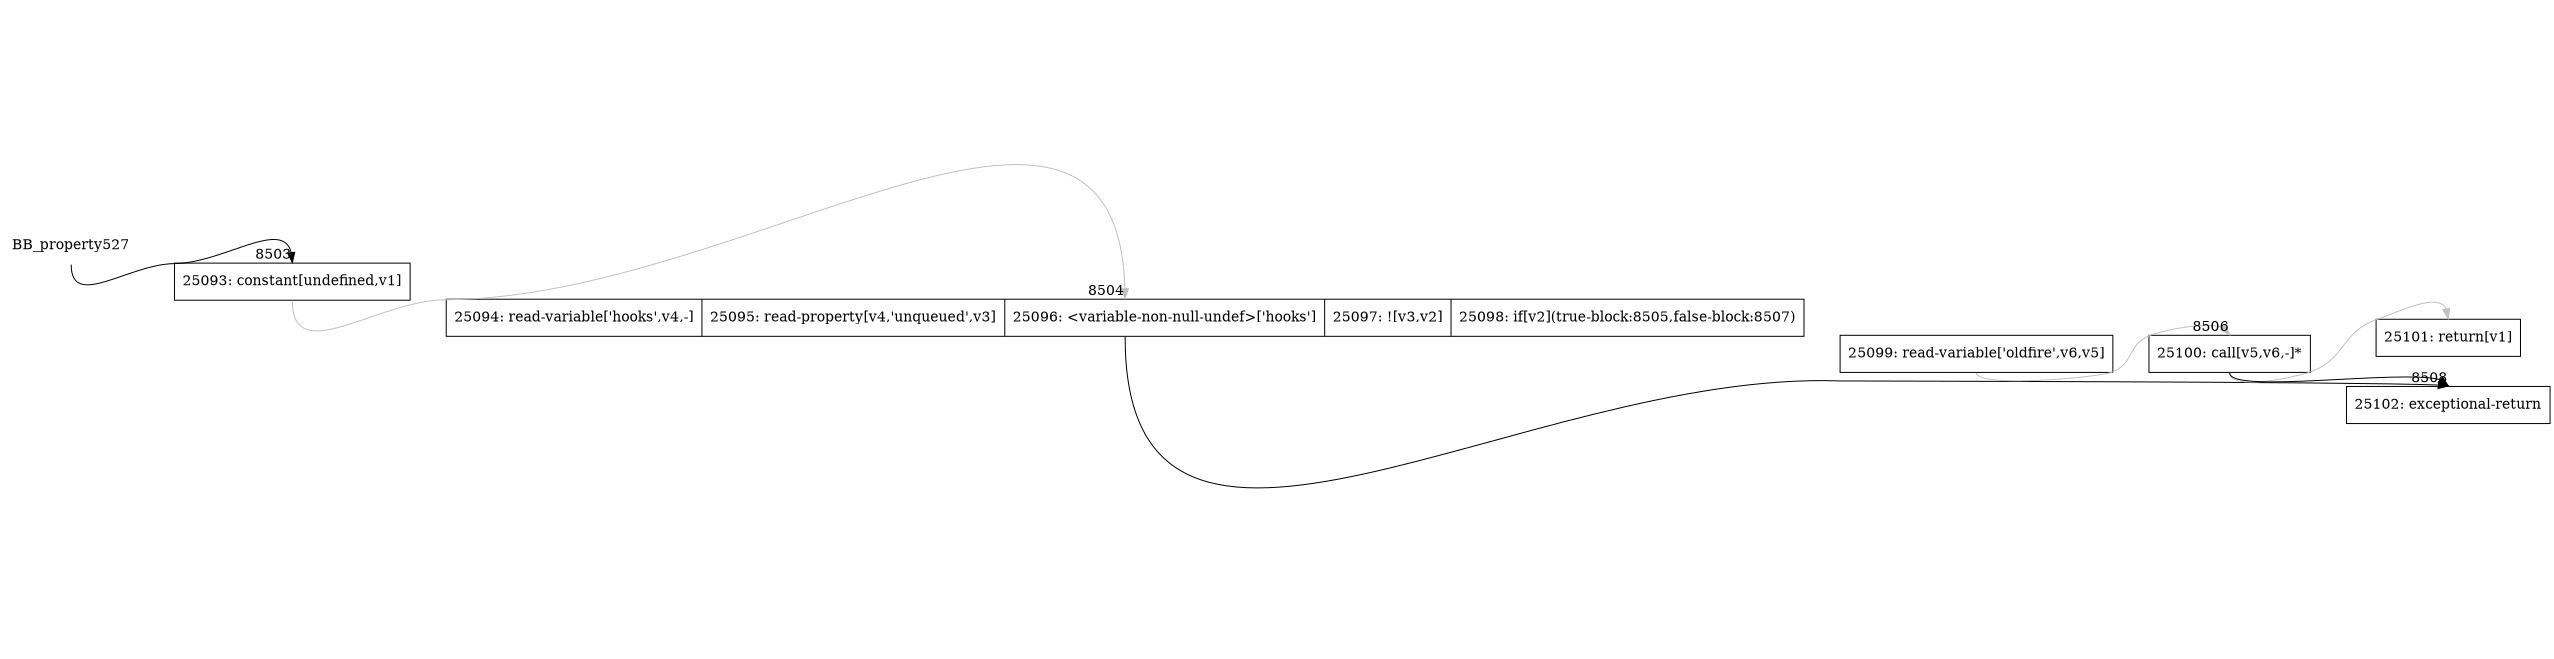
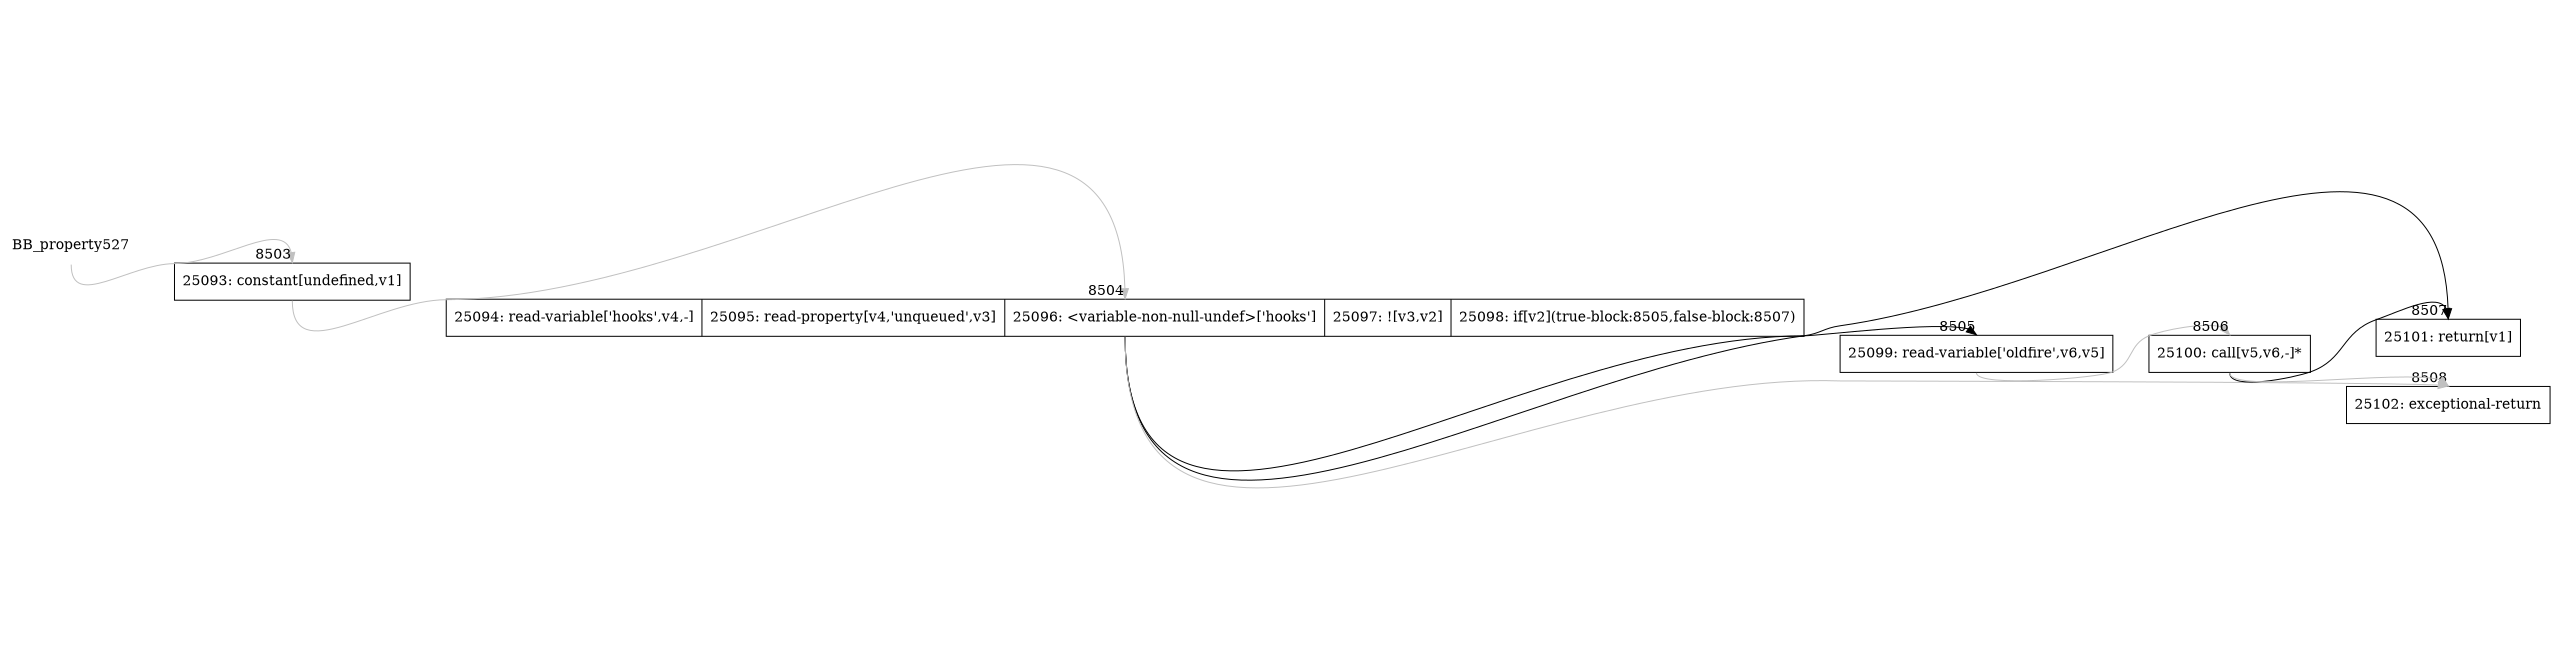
edge "BB_property527" -> "25093: constant[undefined,v1]": color black -> gray
edge "25094: read-variable['hooks',v4,-]" -> "25101: return[v1]": added
edge "25100: call[v5,v6,-]*" -> "25101: return[v1]": color gray -> black
edge "25100: call[v5,v6,-]*" -> "25102: exceptional-return": color black -> gray
edge "25094: read-variable['hooks',v4,-]" -> "25102: exceptional-return": color black -> gray
edge "25094: read-variable['hooks',v4,-]" -> "25099: read-variable['oldfire',v6,v5]": added
